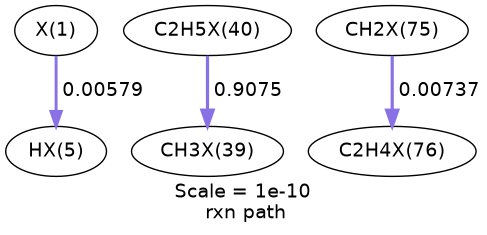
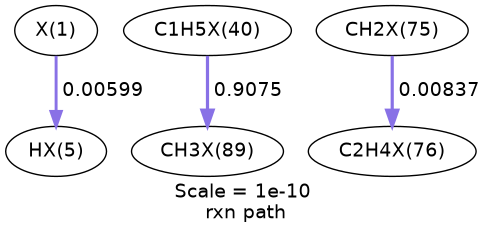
node "C2H5X(40)": label "C2H5X(40)" -> "C1H5X(40)"
edge "X(1)" -> "HX(5)": label " 0.00579" -> " 0.00599"
edge "CH2X(75)" -> "C2H4X(76)": label " 0.00737" -> " 0.00837"
node "CH3X(39)": label "CH3X(39)" -> "CH3X(89)"
